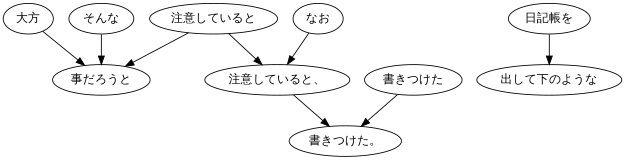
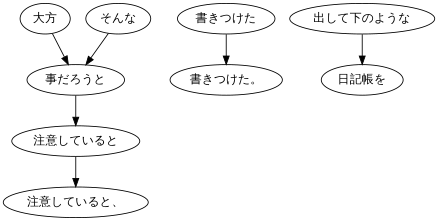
node "なお": removed
edge "日記帳を" -> "出して下のような": reversed
edge "注意していると" -> "事だろうと": reversed
edge "注意していると、" -> "書きつけた。": removed
